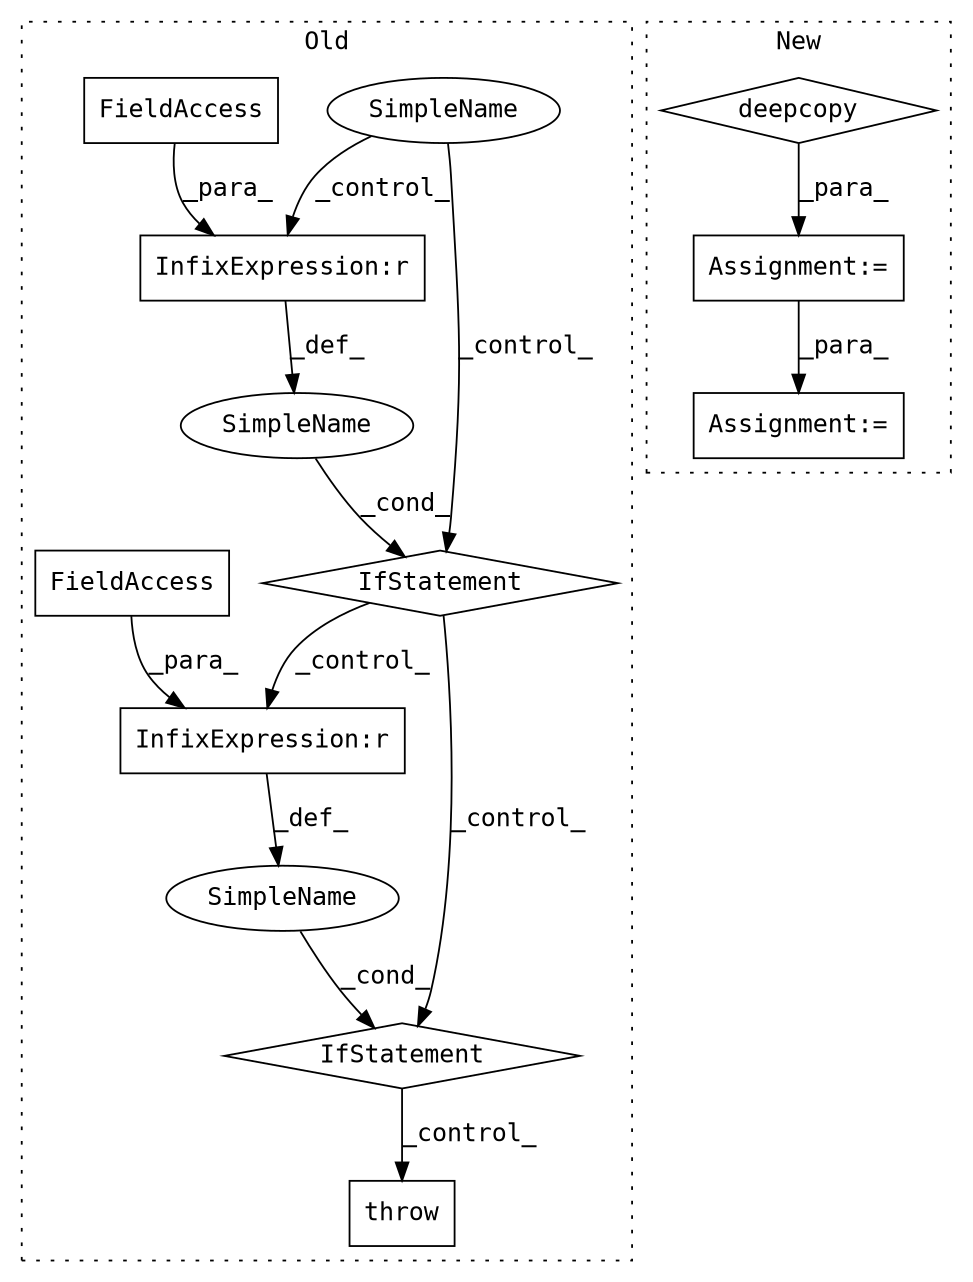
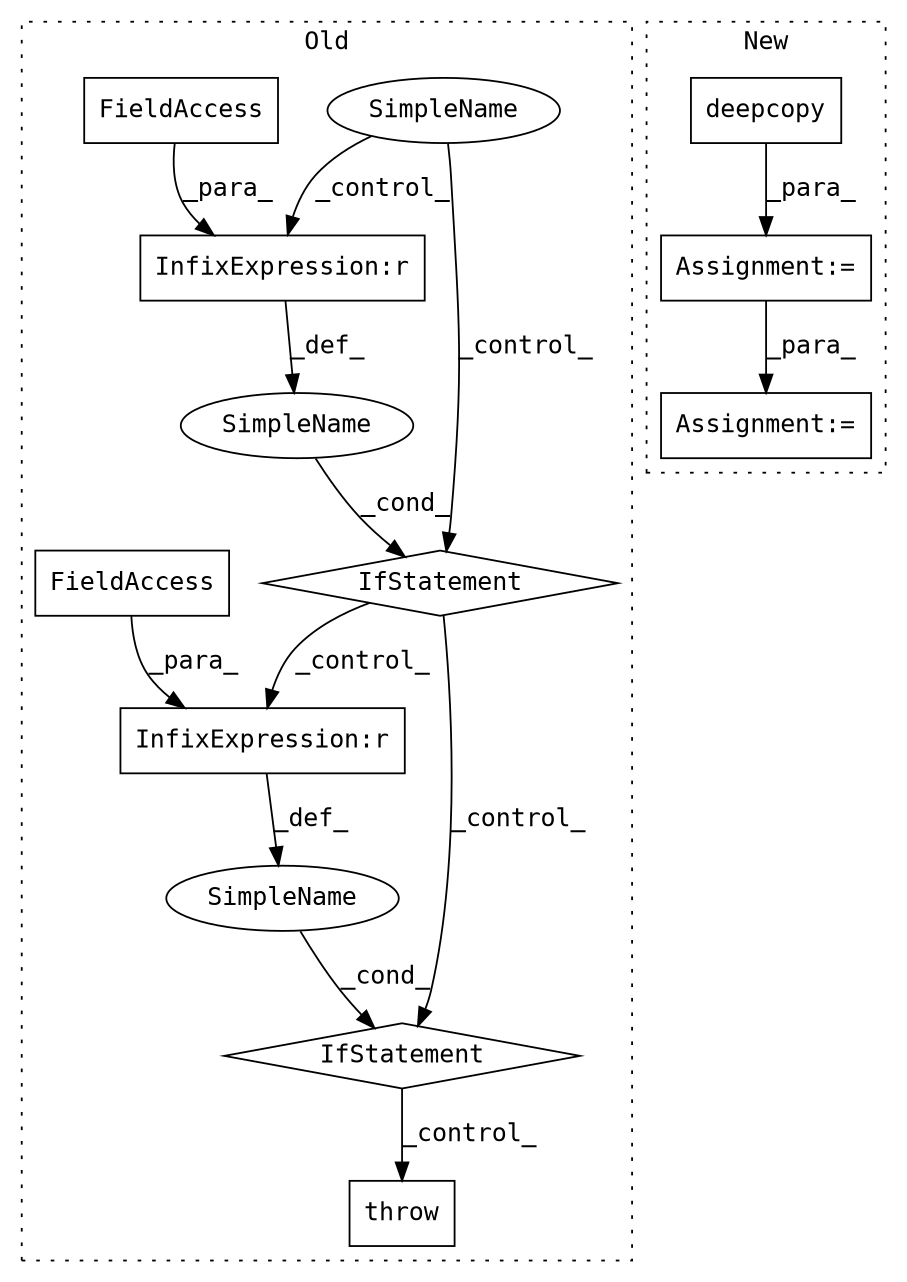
node "deepcopy": shape diamond -> box
